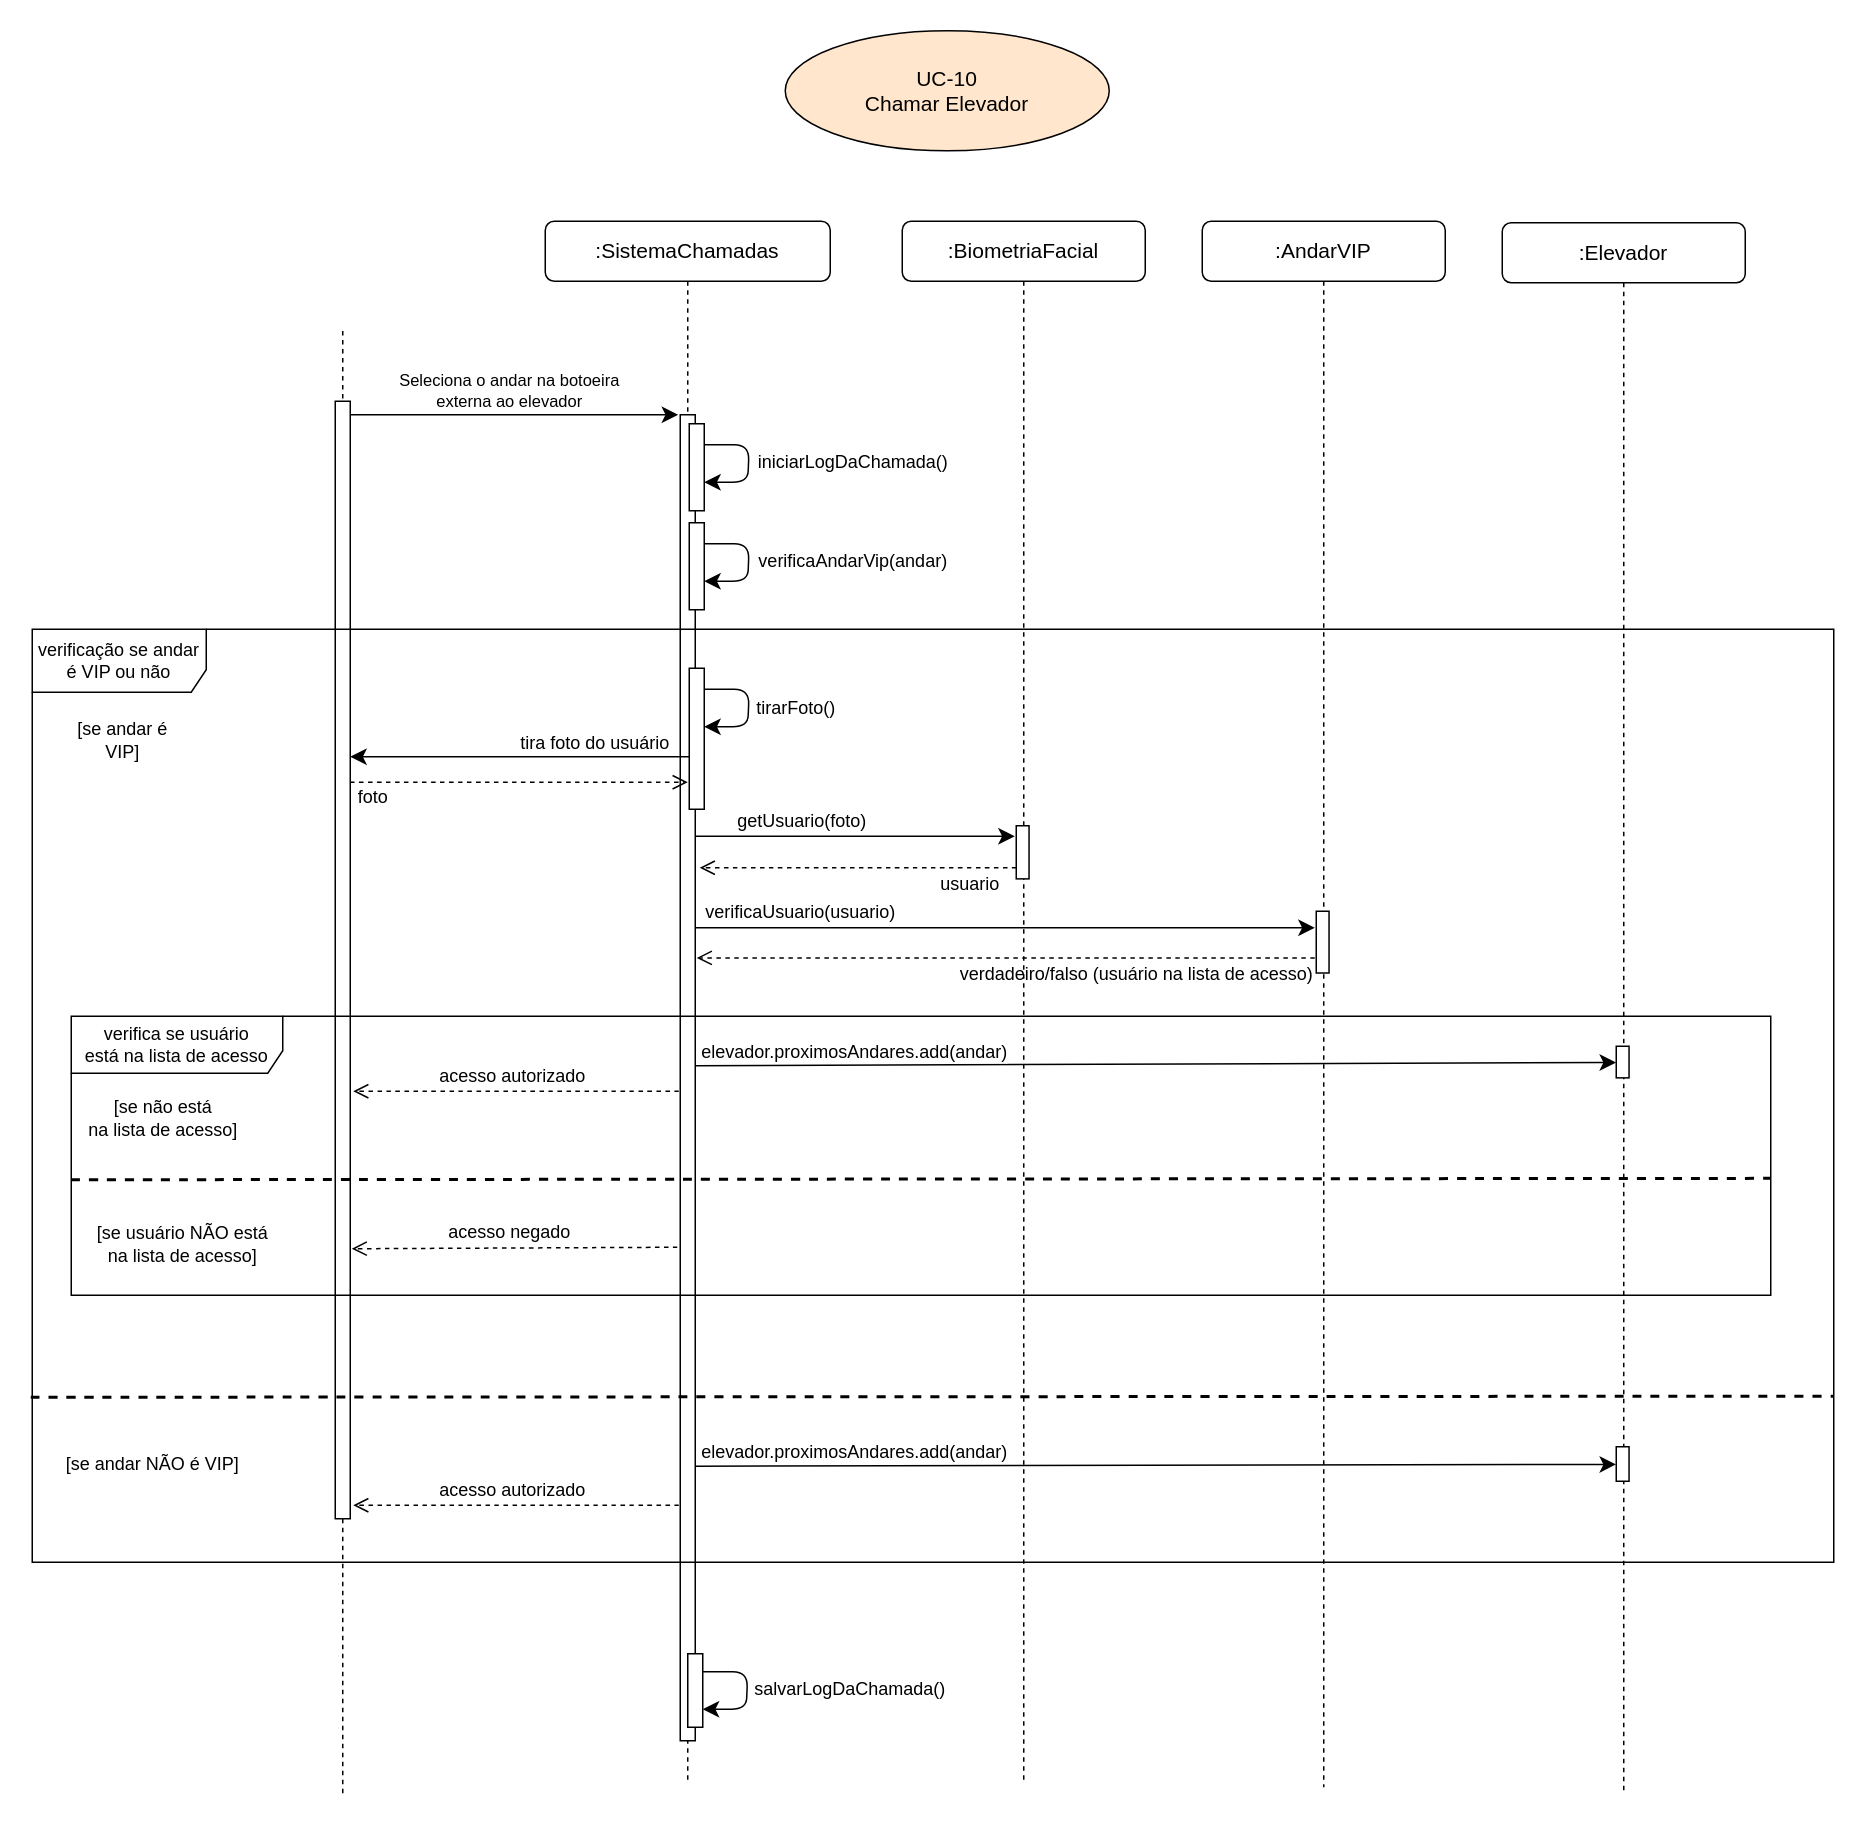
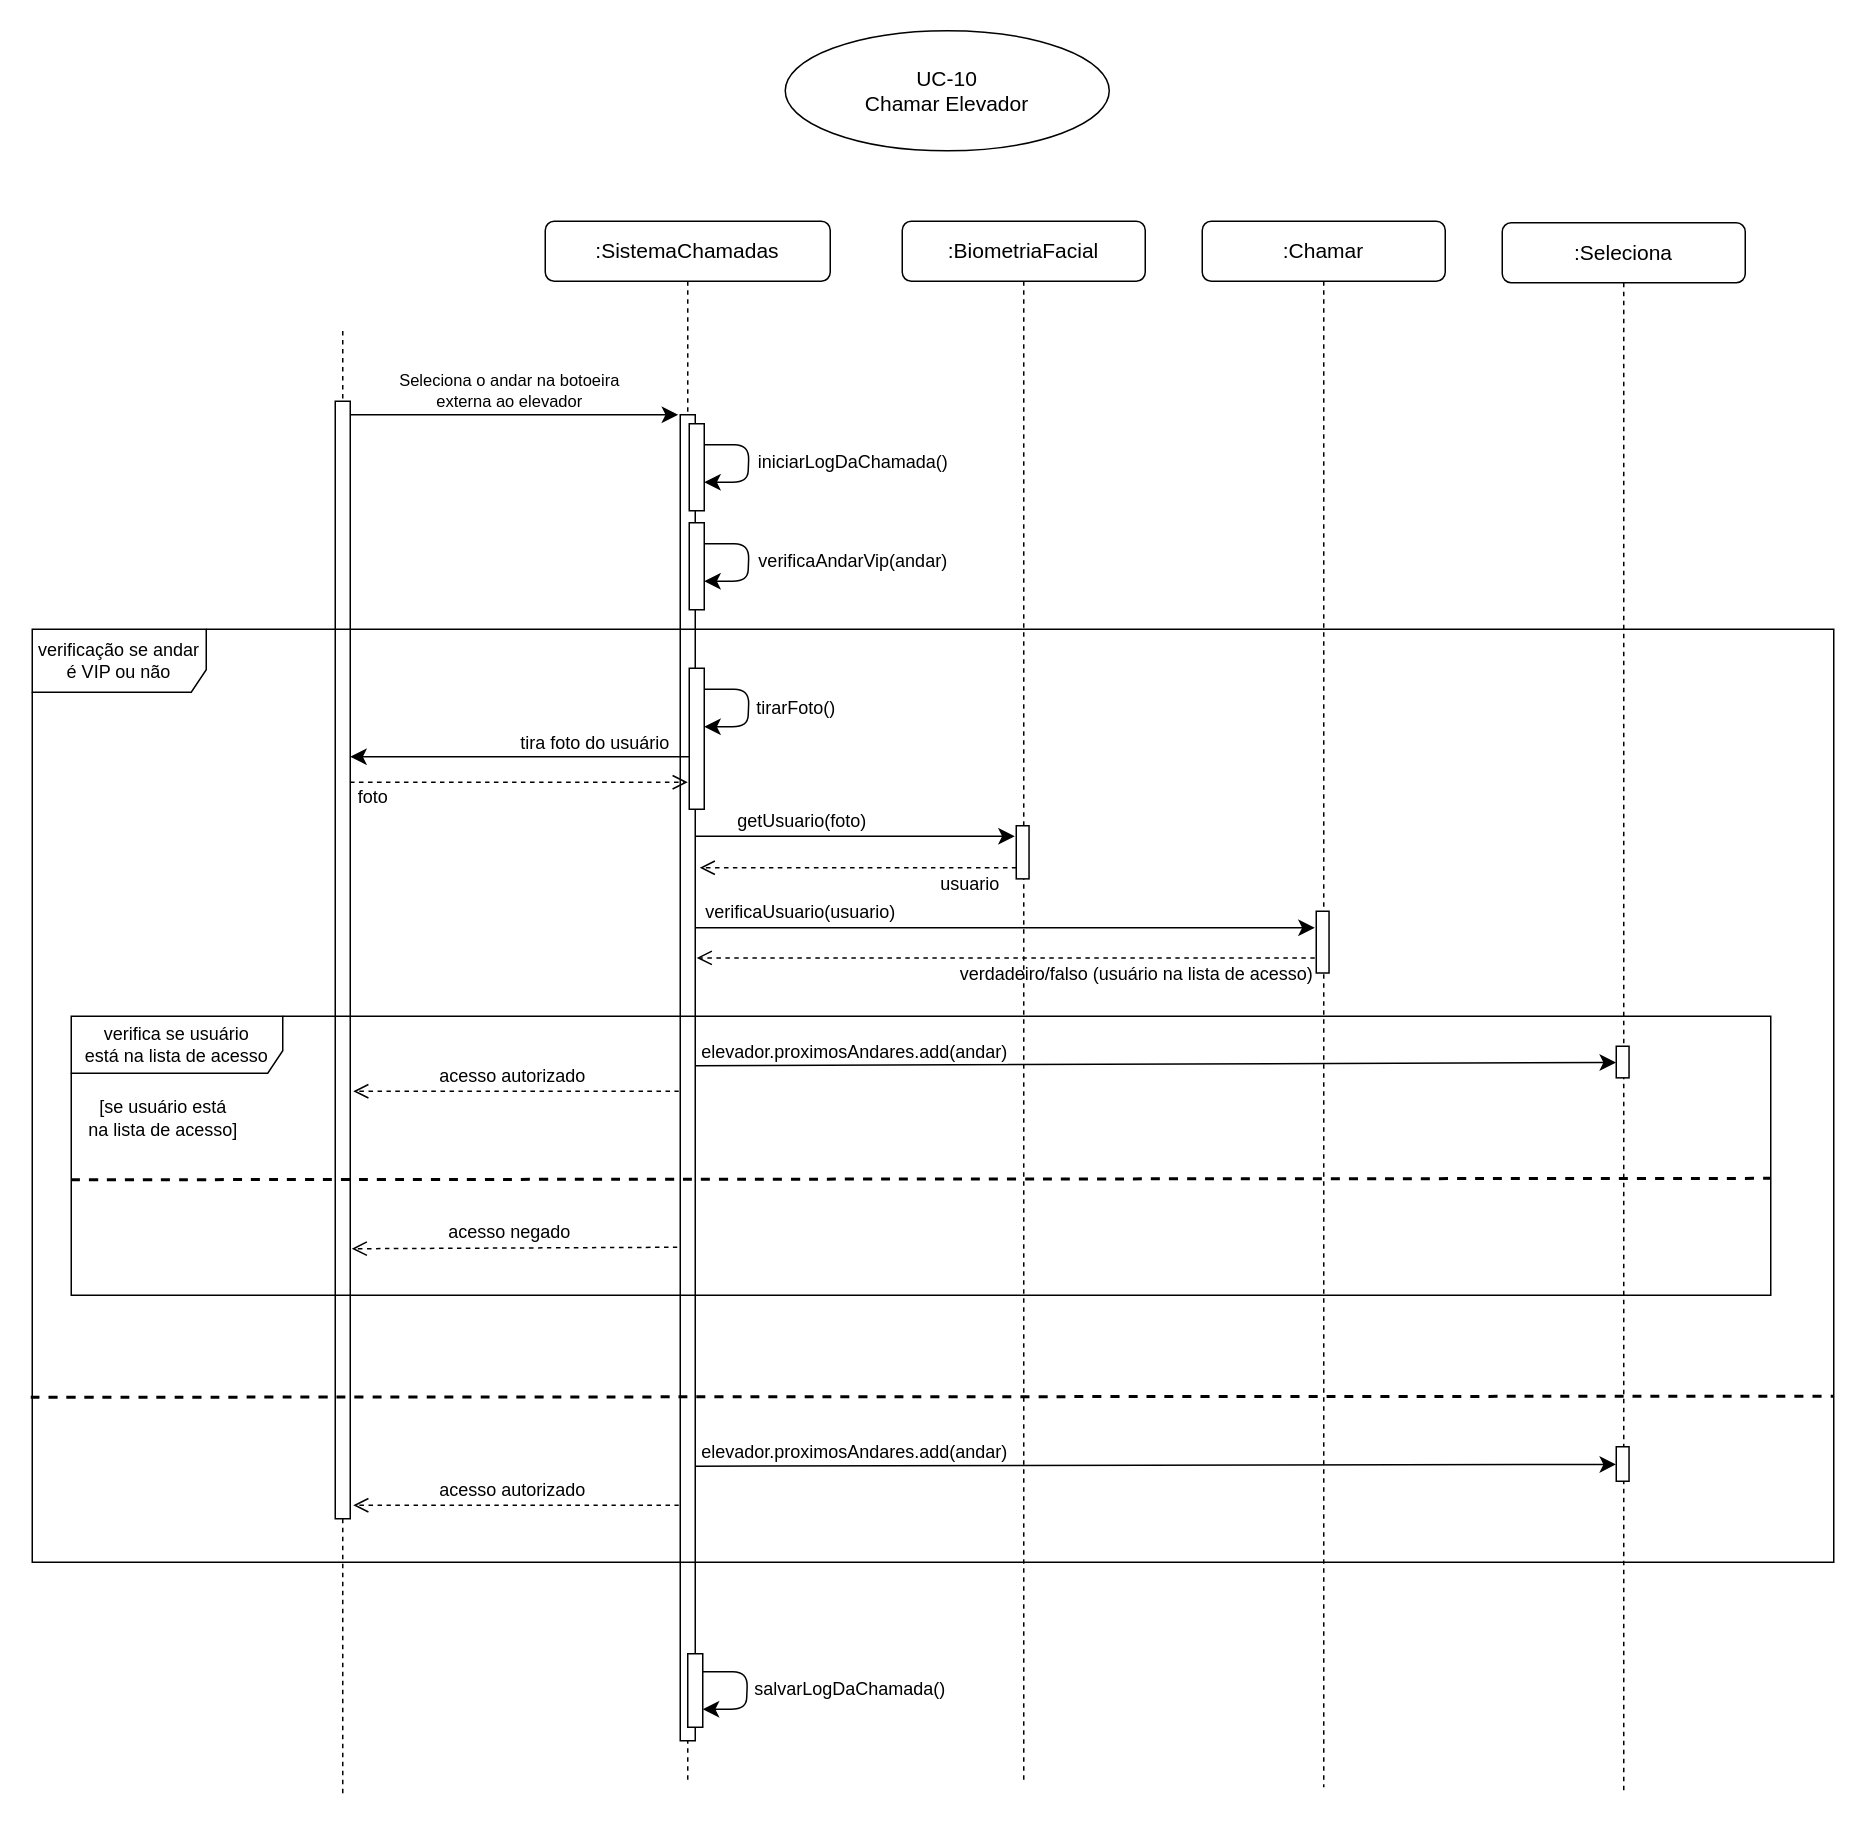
node "UC-10 Chamar Elevador": fillcolor #ffe6cc -> #ffffff
node ":AndarVIP": label ":AndarVIP" -> ":Chamar"
node ":Elevador": label ":Elevador" -> ":Seleciona"
node "[se andar é VIP]": removed
node "[se não está na lista de acesso]": label "[se não está na lista de acesso]" -> "[se usuário está na lista de acesso]"
node "[se usuário NÃO está na lista de acesso]": removed
node "[se andar NÃO é VIP]": removed
